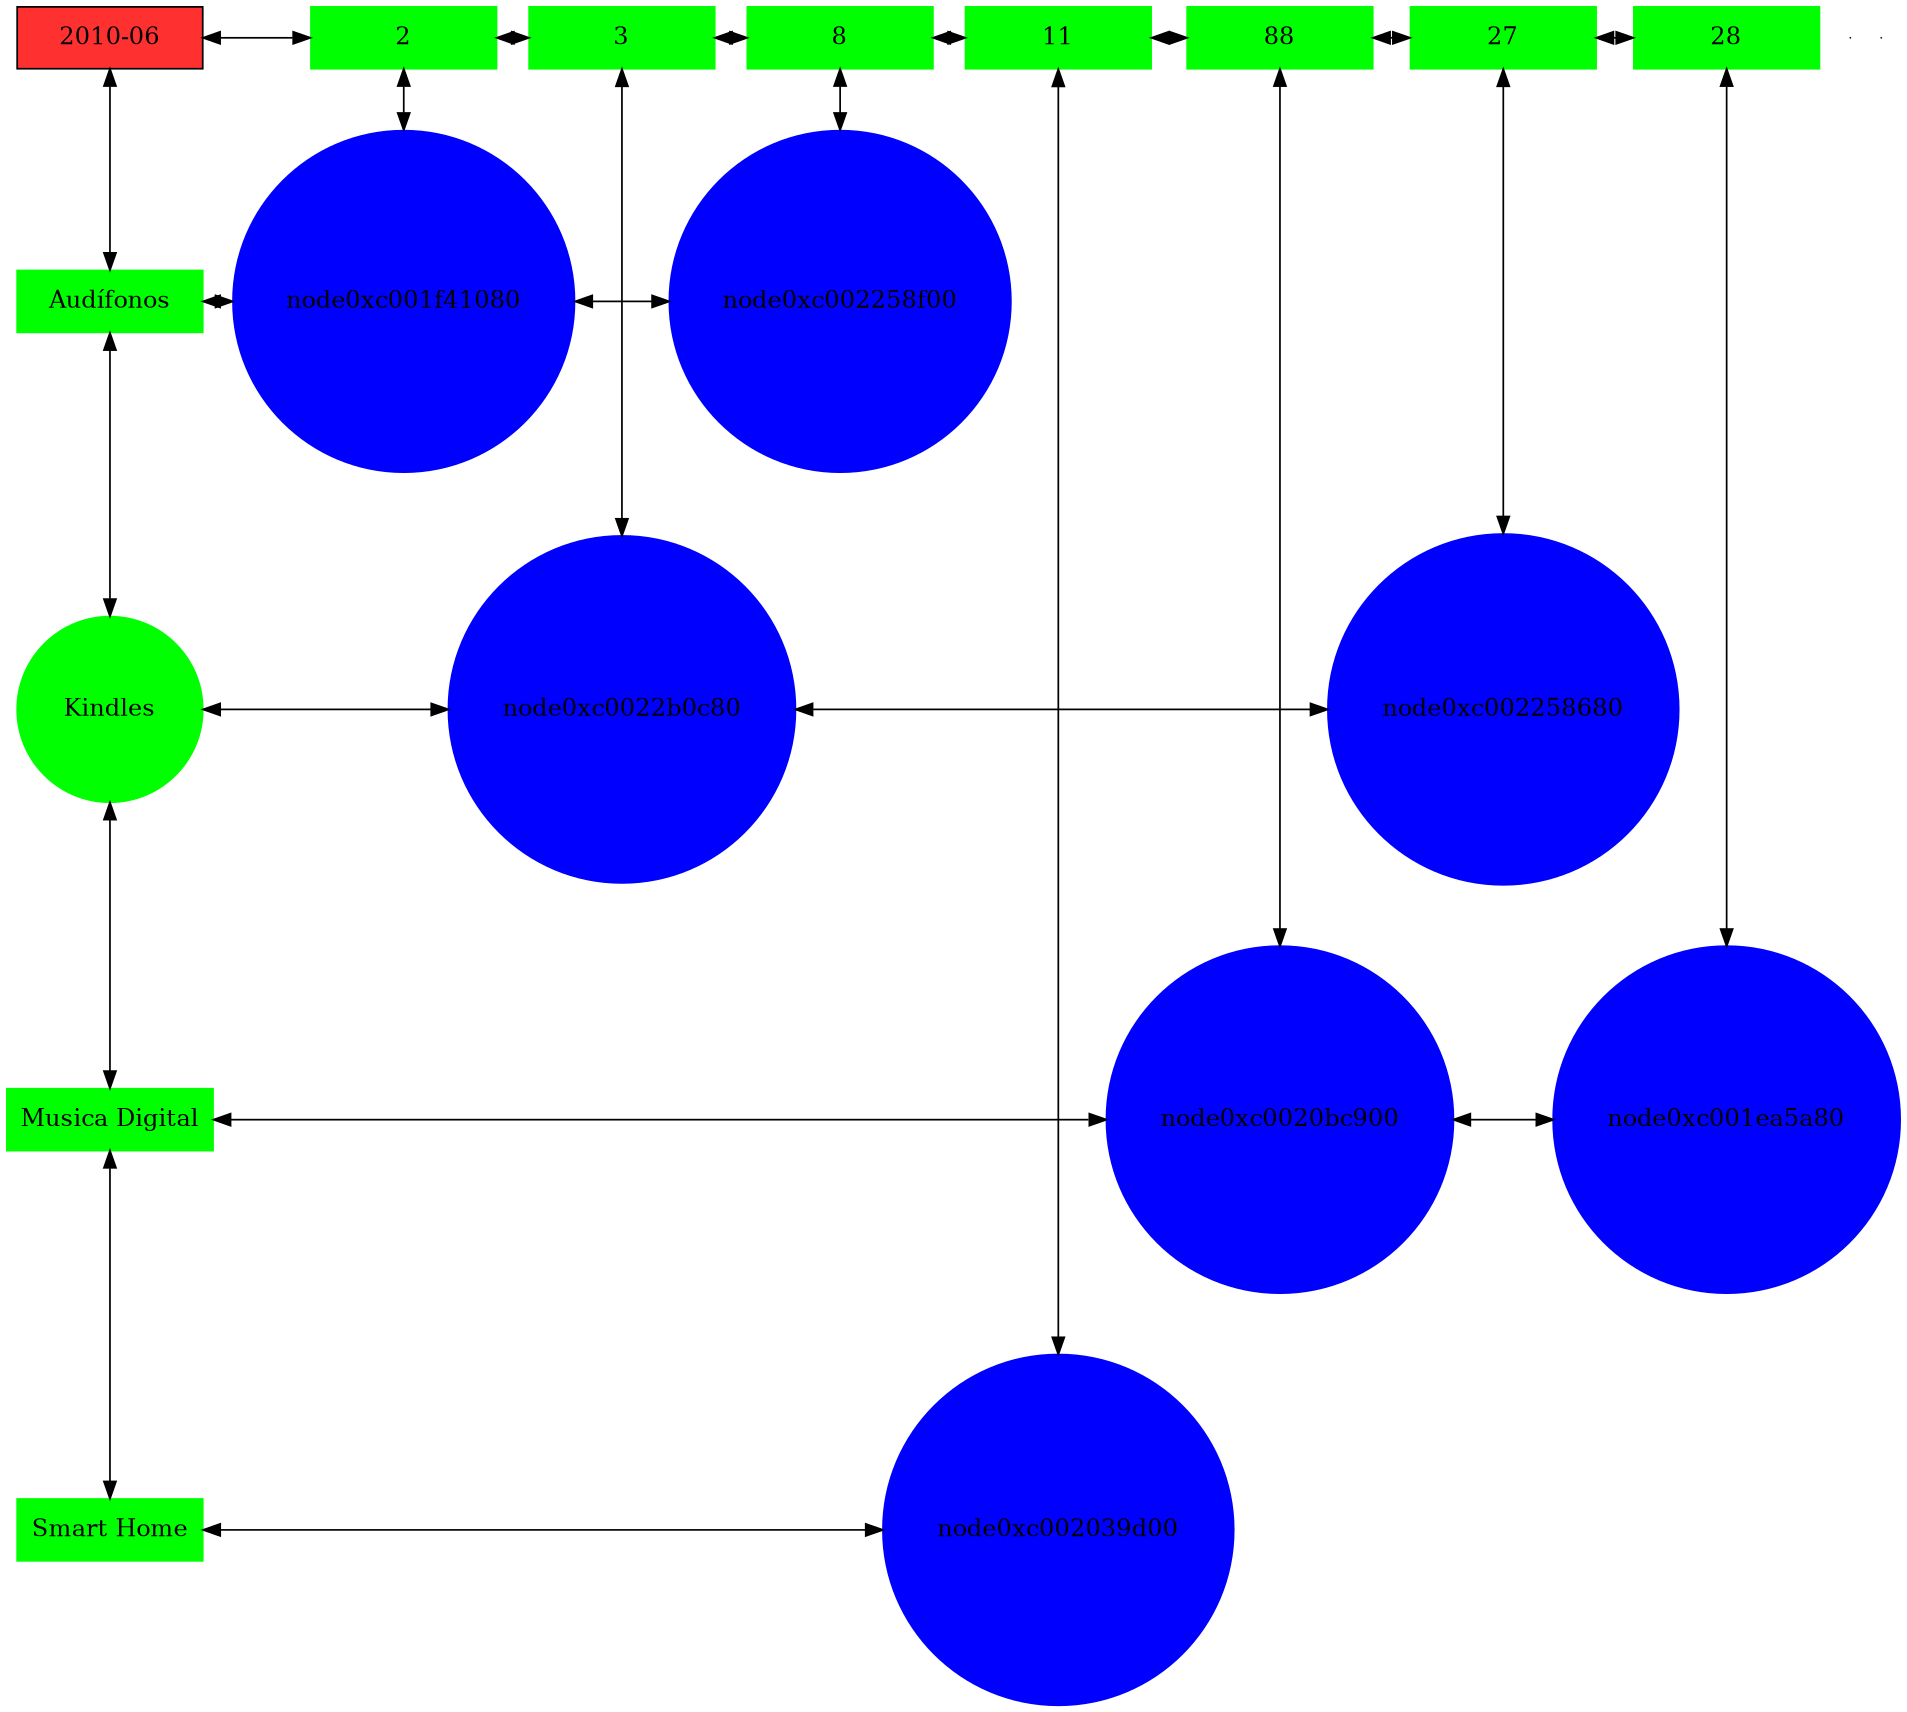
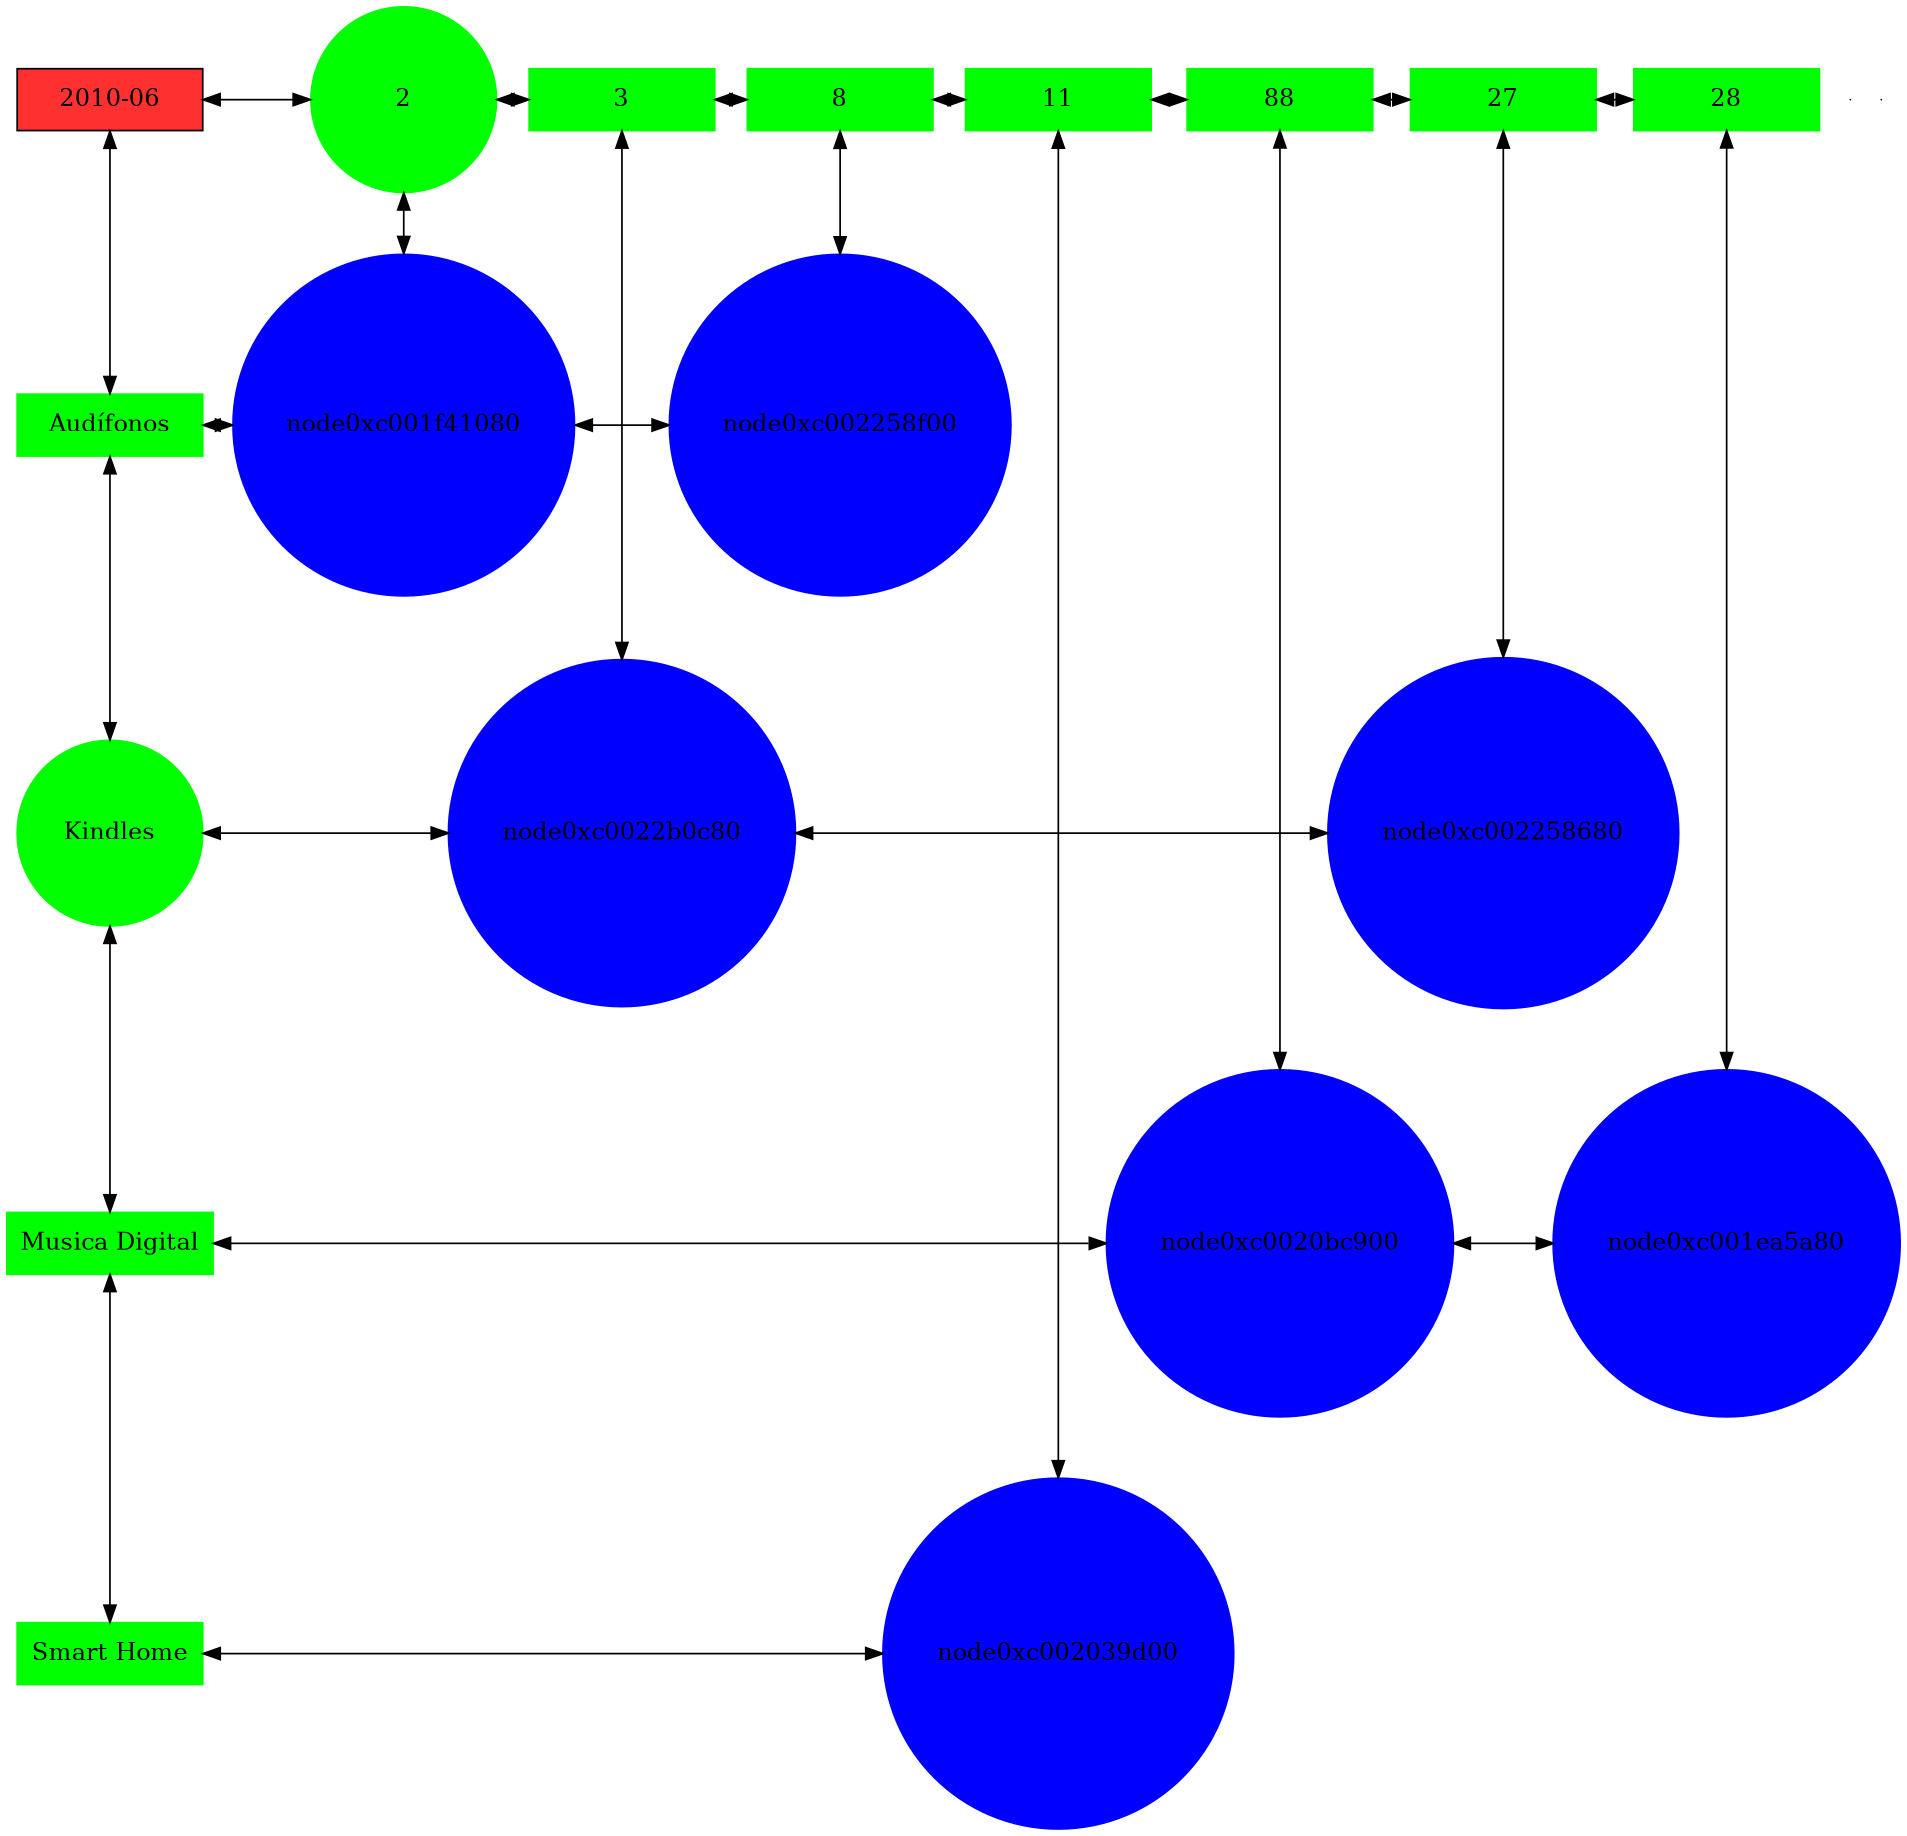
node "2": shape box -> circle
